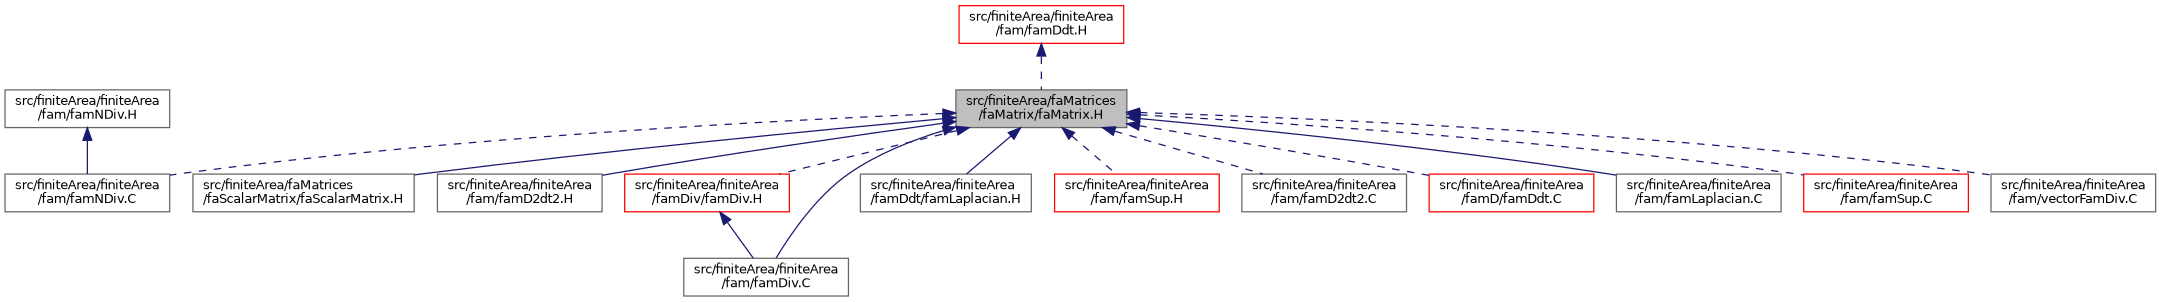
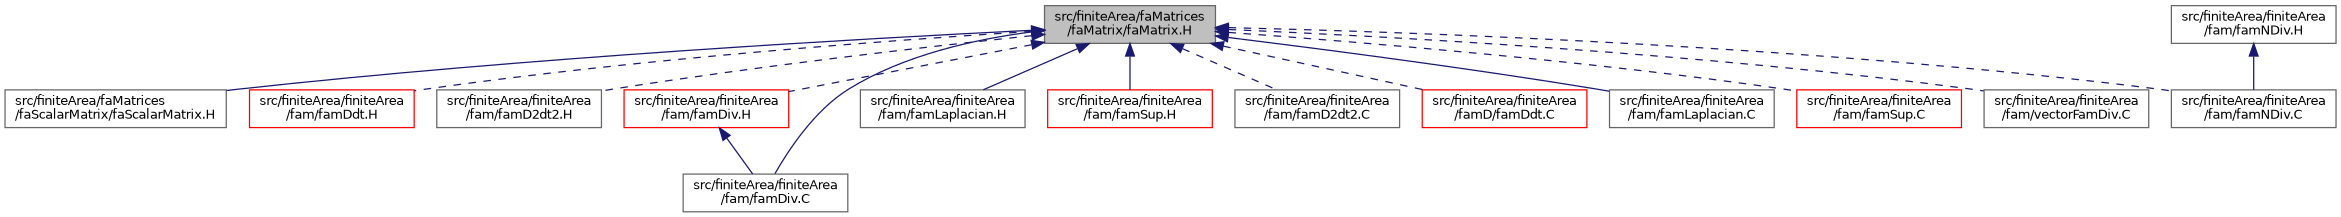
edge "src/finiteArea/faMatrices /faMatrix/faMatrix.H" -> "src/finiteArea/finiteArea /fam/famDdt.H": reversed
edge "src/finiteArea/finiteArea /fam/famD2dt2.H" -> "src/finiteArea/faMatrices /faMatrix/faMatrix.H": style solid -> dashed
edge "src/finiteArea/finiteArea /fam/famSup.H" -> "src/finiteArea/faMatrices /faMatrix/faMatrix.H": style dashed -> solid
node "src/finiteArea/finiteArea /famDiv/famDiv.H": label "src/finiteArea/finiteArea /famDiv/famDiv.H" -> "src/finiteArea/finiteArea /fam/famDiv.H"
node "src/finiteArea/finiteArea /famDdt/famLaplacian.H": label "src/finiteArea/finiteArea /famDdt/famLaplacian.H" -> "src/finiteArea/finiteArea /fam/famLaplacian.H"
